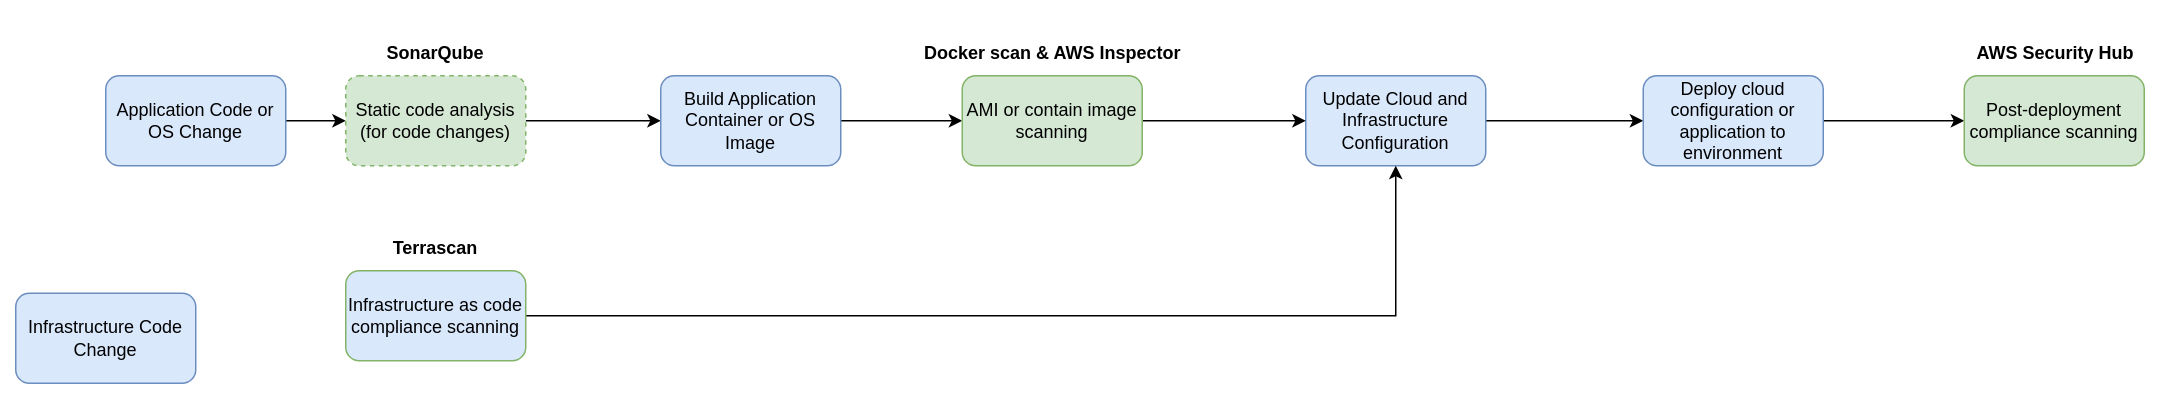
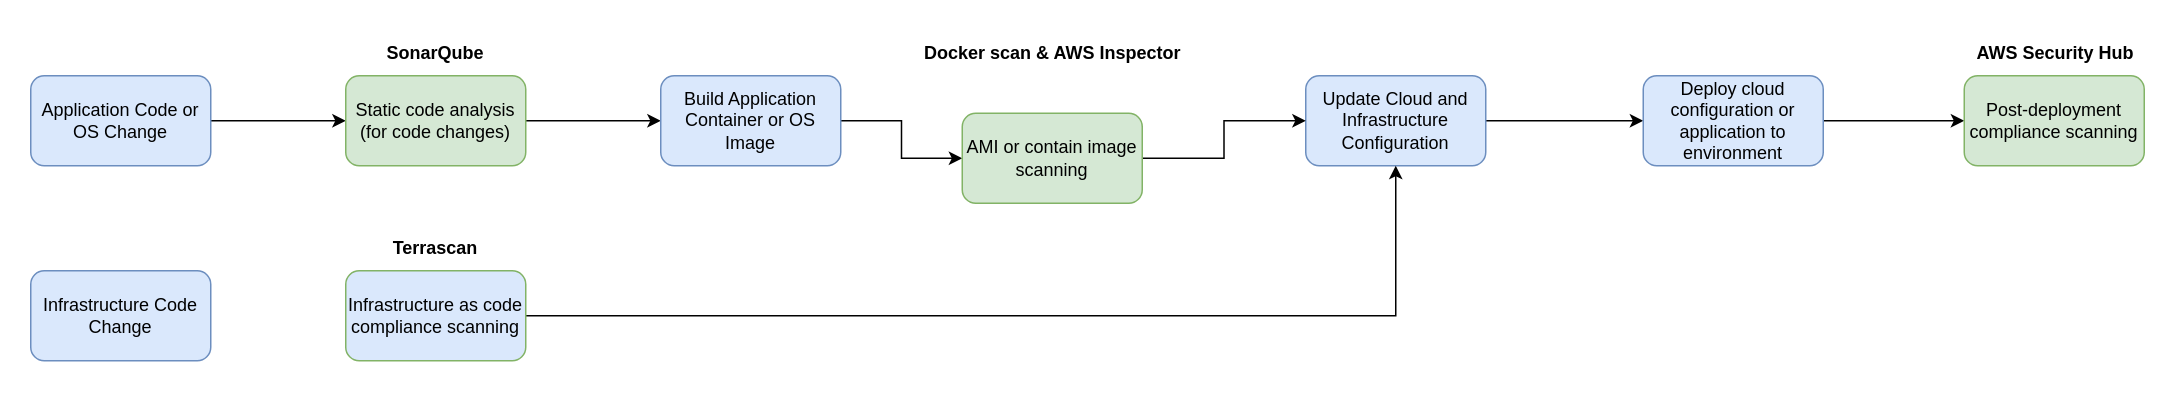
node "Application Code or OS Change": moved (196, 121) -> (121, 121)
node "Static code analysis (for code changes)": style dashed -> solid
node "AMI or contain image scanning": moved (1052, 121) -> (1052, 158)
node "Infrastructure Code Change": moved (106, 338) -> (121, 316)
